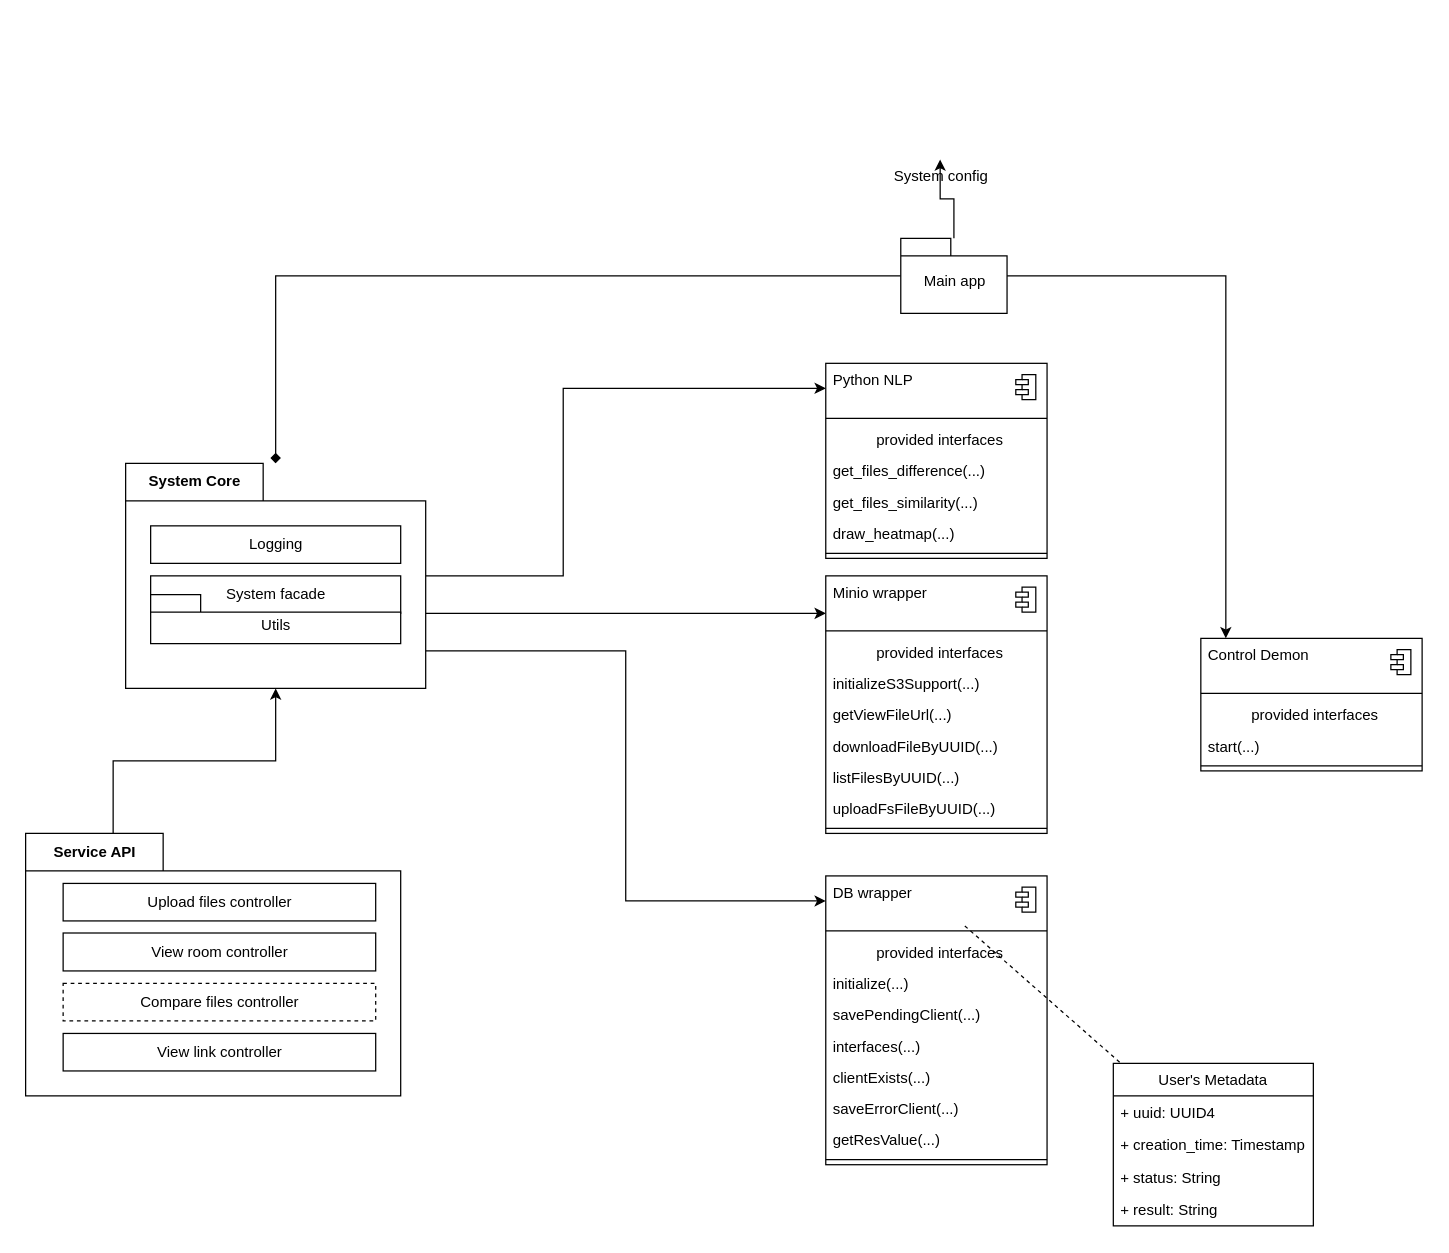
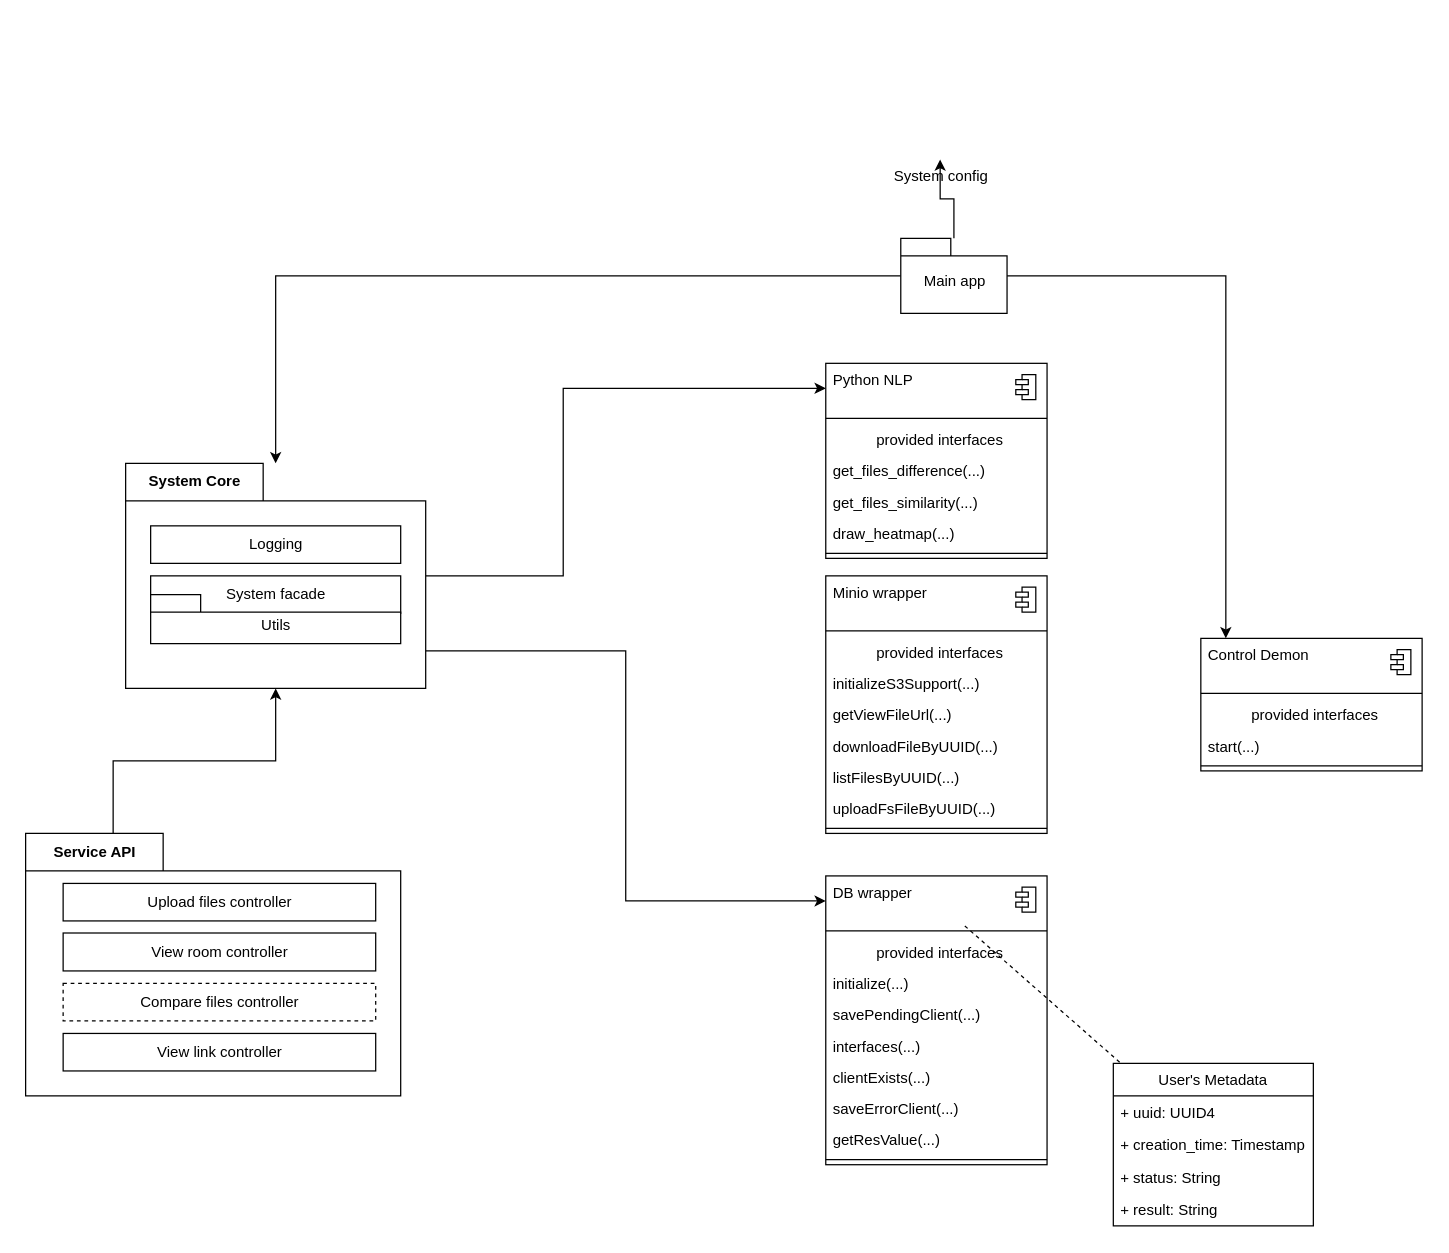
edge "Main app" -> "System Core": arrowhead diamond -> classic
edge "System Core" -> "Minio wrapper": removed
